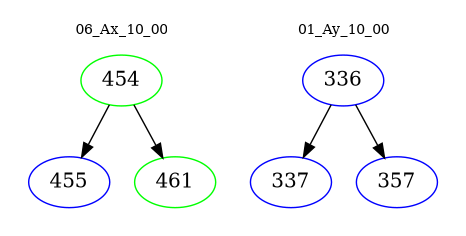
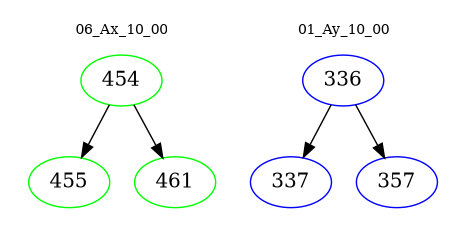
node "455": color blue -> green
